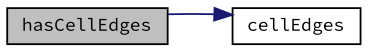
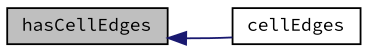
edge "hasCellEdges" -> "cellEdges": reversed
